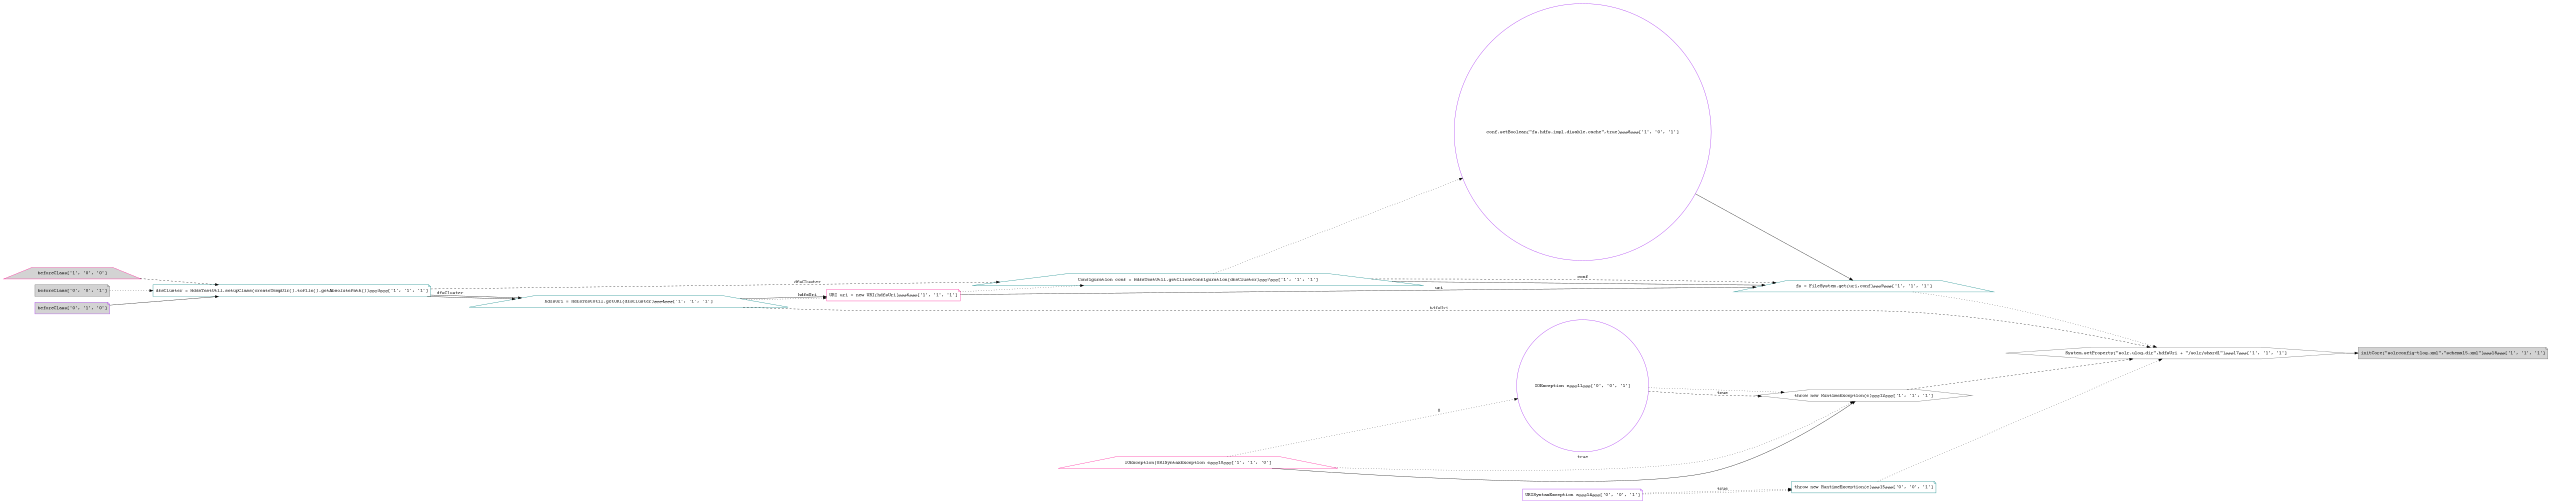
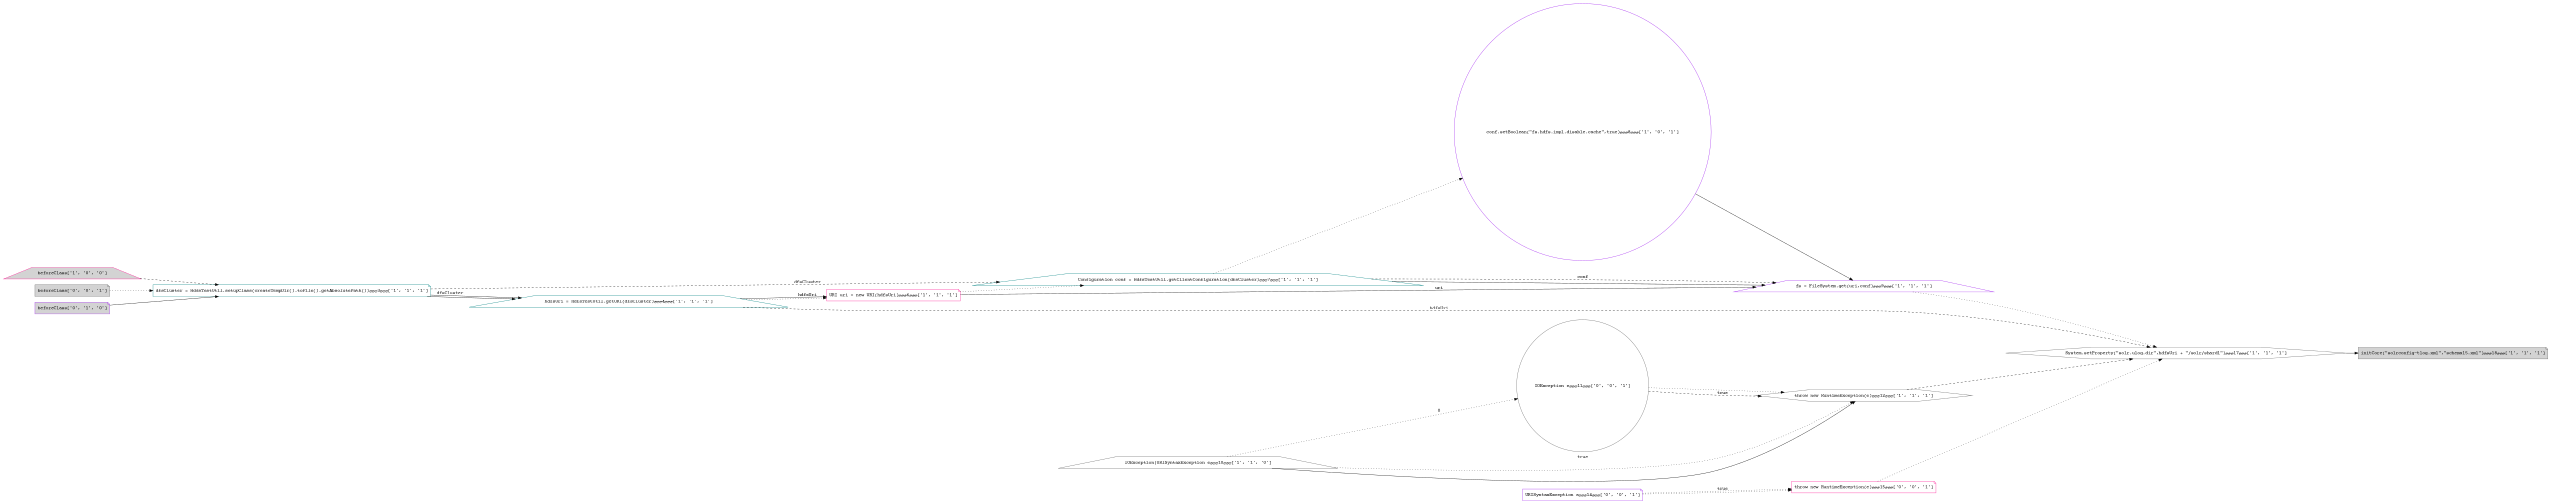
node "fs = FileSystem.get(uri,conf)@@@9@@@['1', '1', '1']": color teal -> purple
node "IOException e@@@11@@@['0', '0', '1']": color purple -> gray40
node "IOException|URISyntaxException e@@@10@@@['1', '1', '0']": color deeppink -> gray40
node "throw new RuntimeException(e)@@@15@@@['0', '0', '1']": color teal -> deeppink
